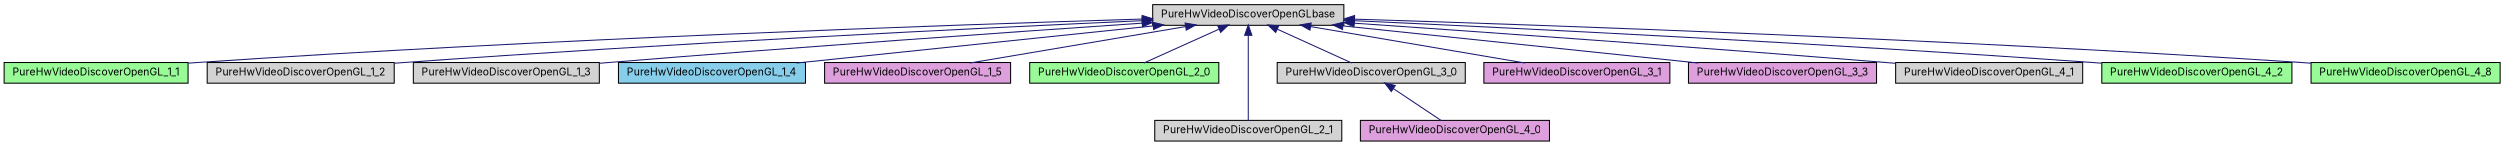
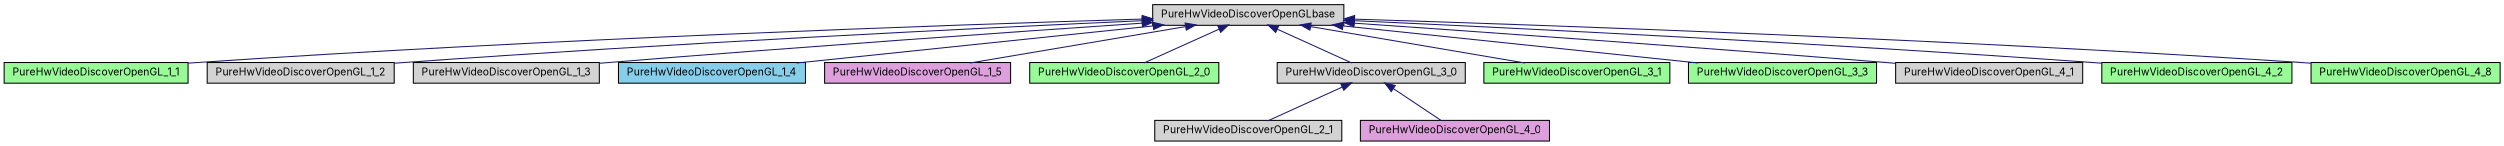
node "PureHwVideoDiscoverOpenGL_3_1": fillcolor plum -> palegreen
node "PureHwVideoDiscoverOpenGL_3_3": fillcolor plum -> palegreen
edge "PureHwVideoDiscoverOpenGL_2_1" -> "PureHwVideoDiscoverOpenGLbase": now "PureHwVideoDiscoverOpenGL_2_1" -> "PureHwVideoDiscoverOpenGL_3_0"
